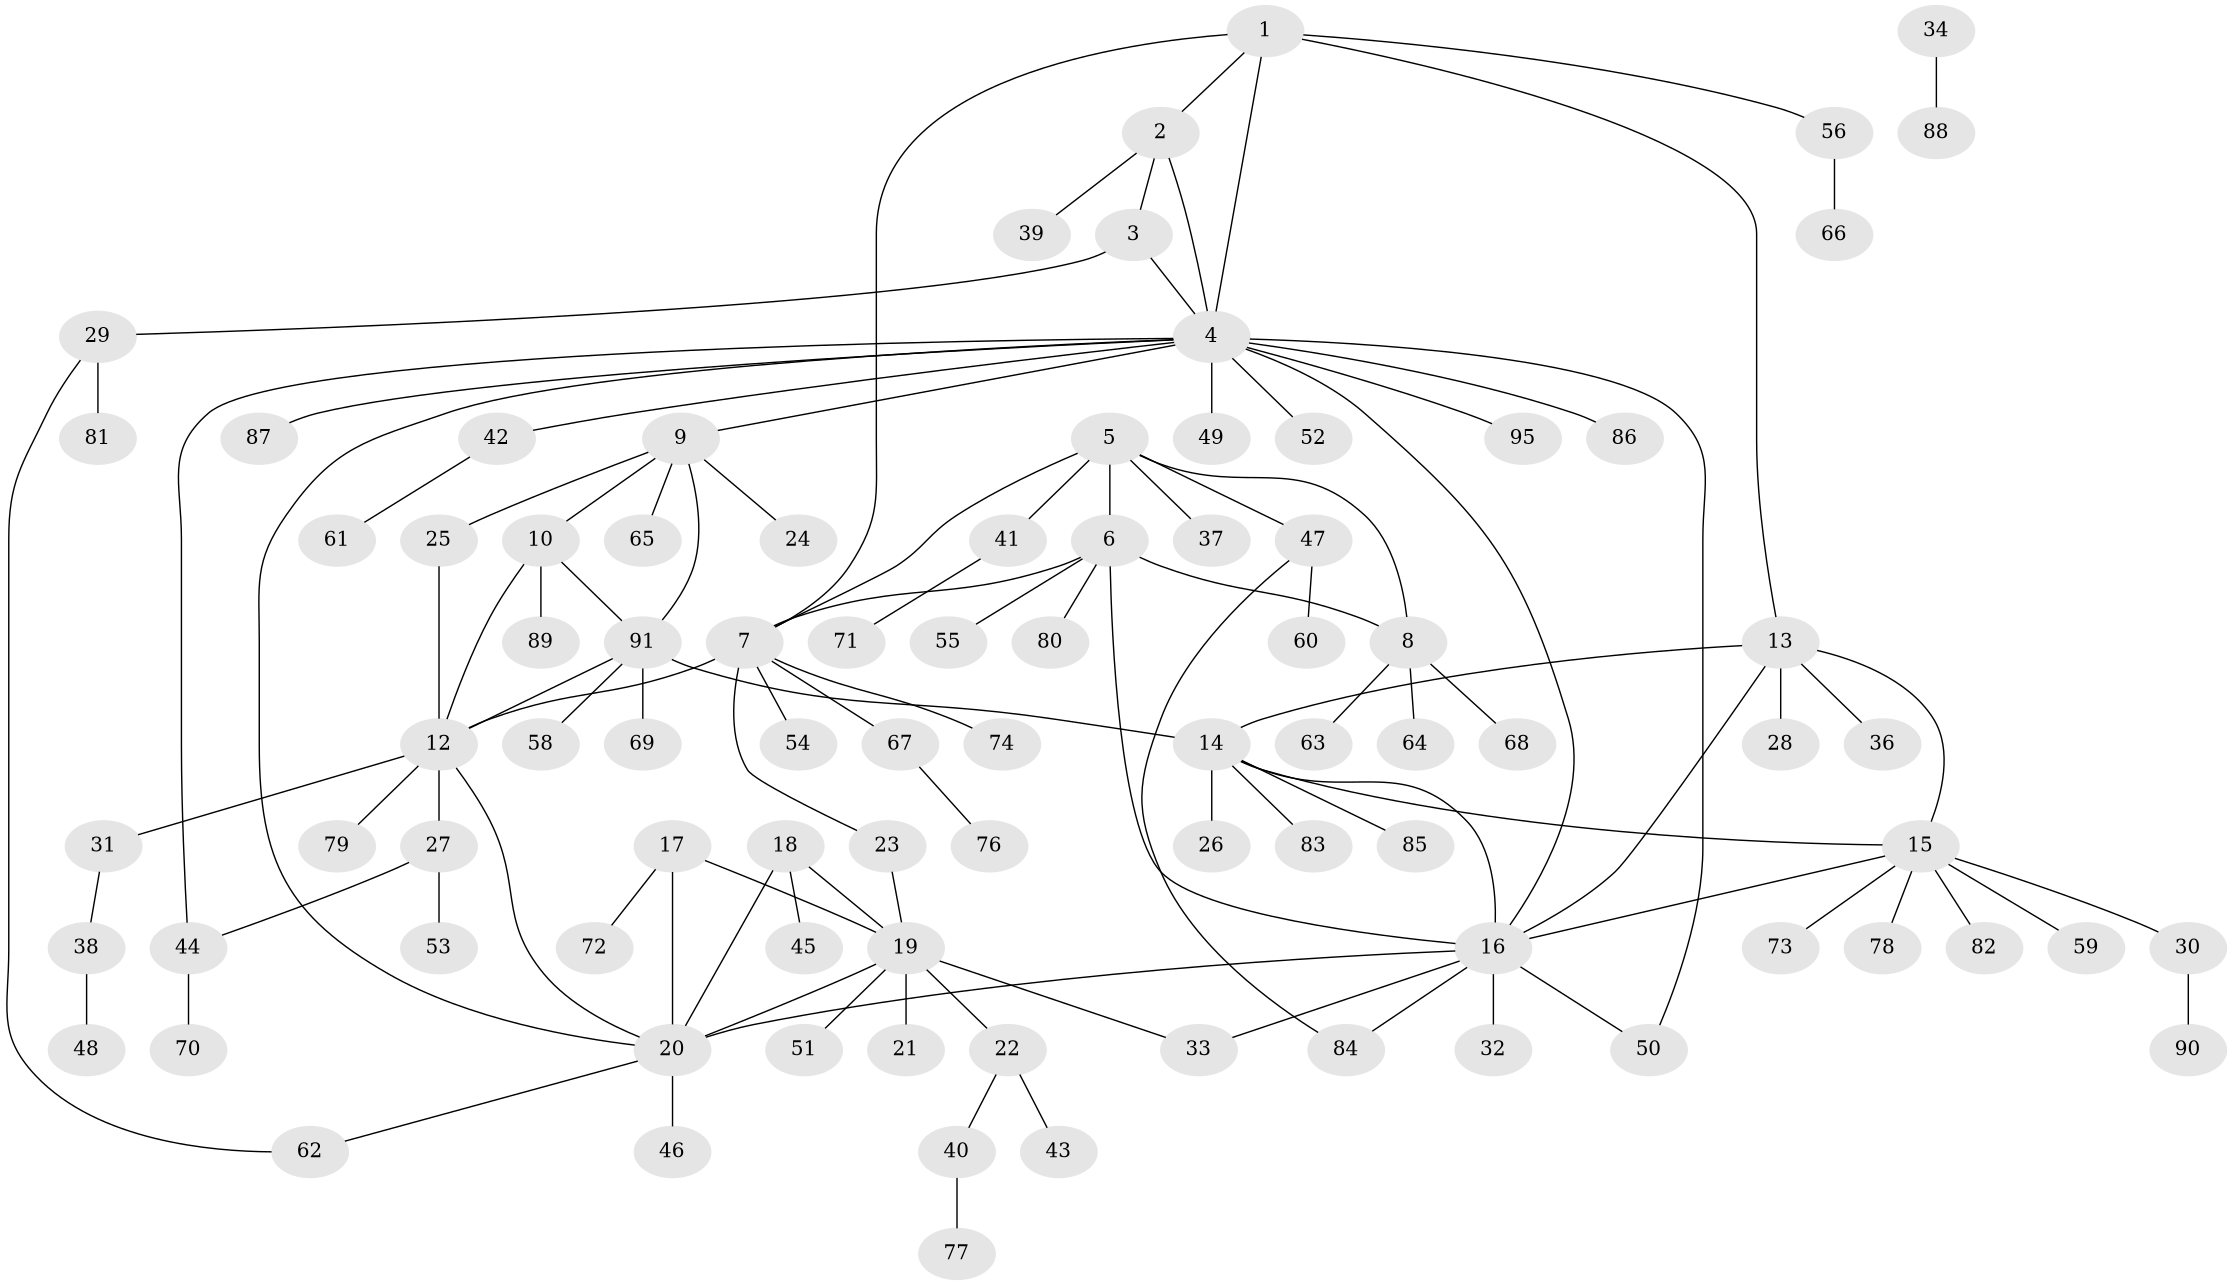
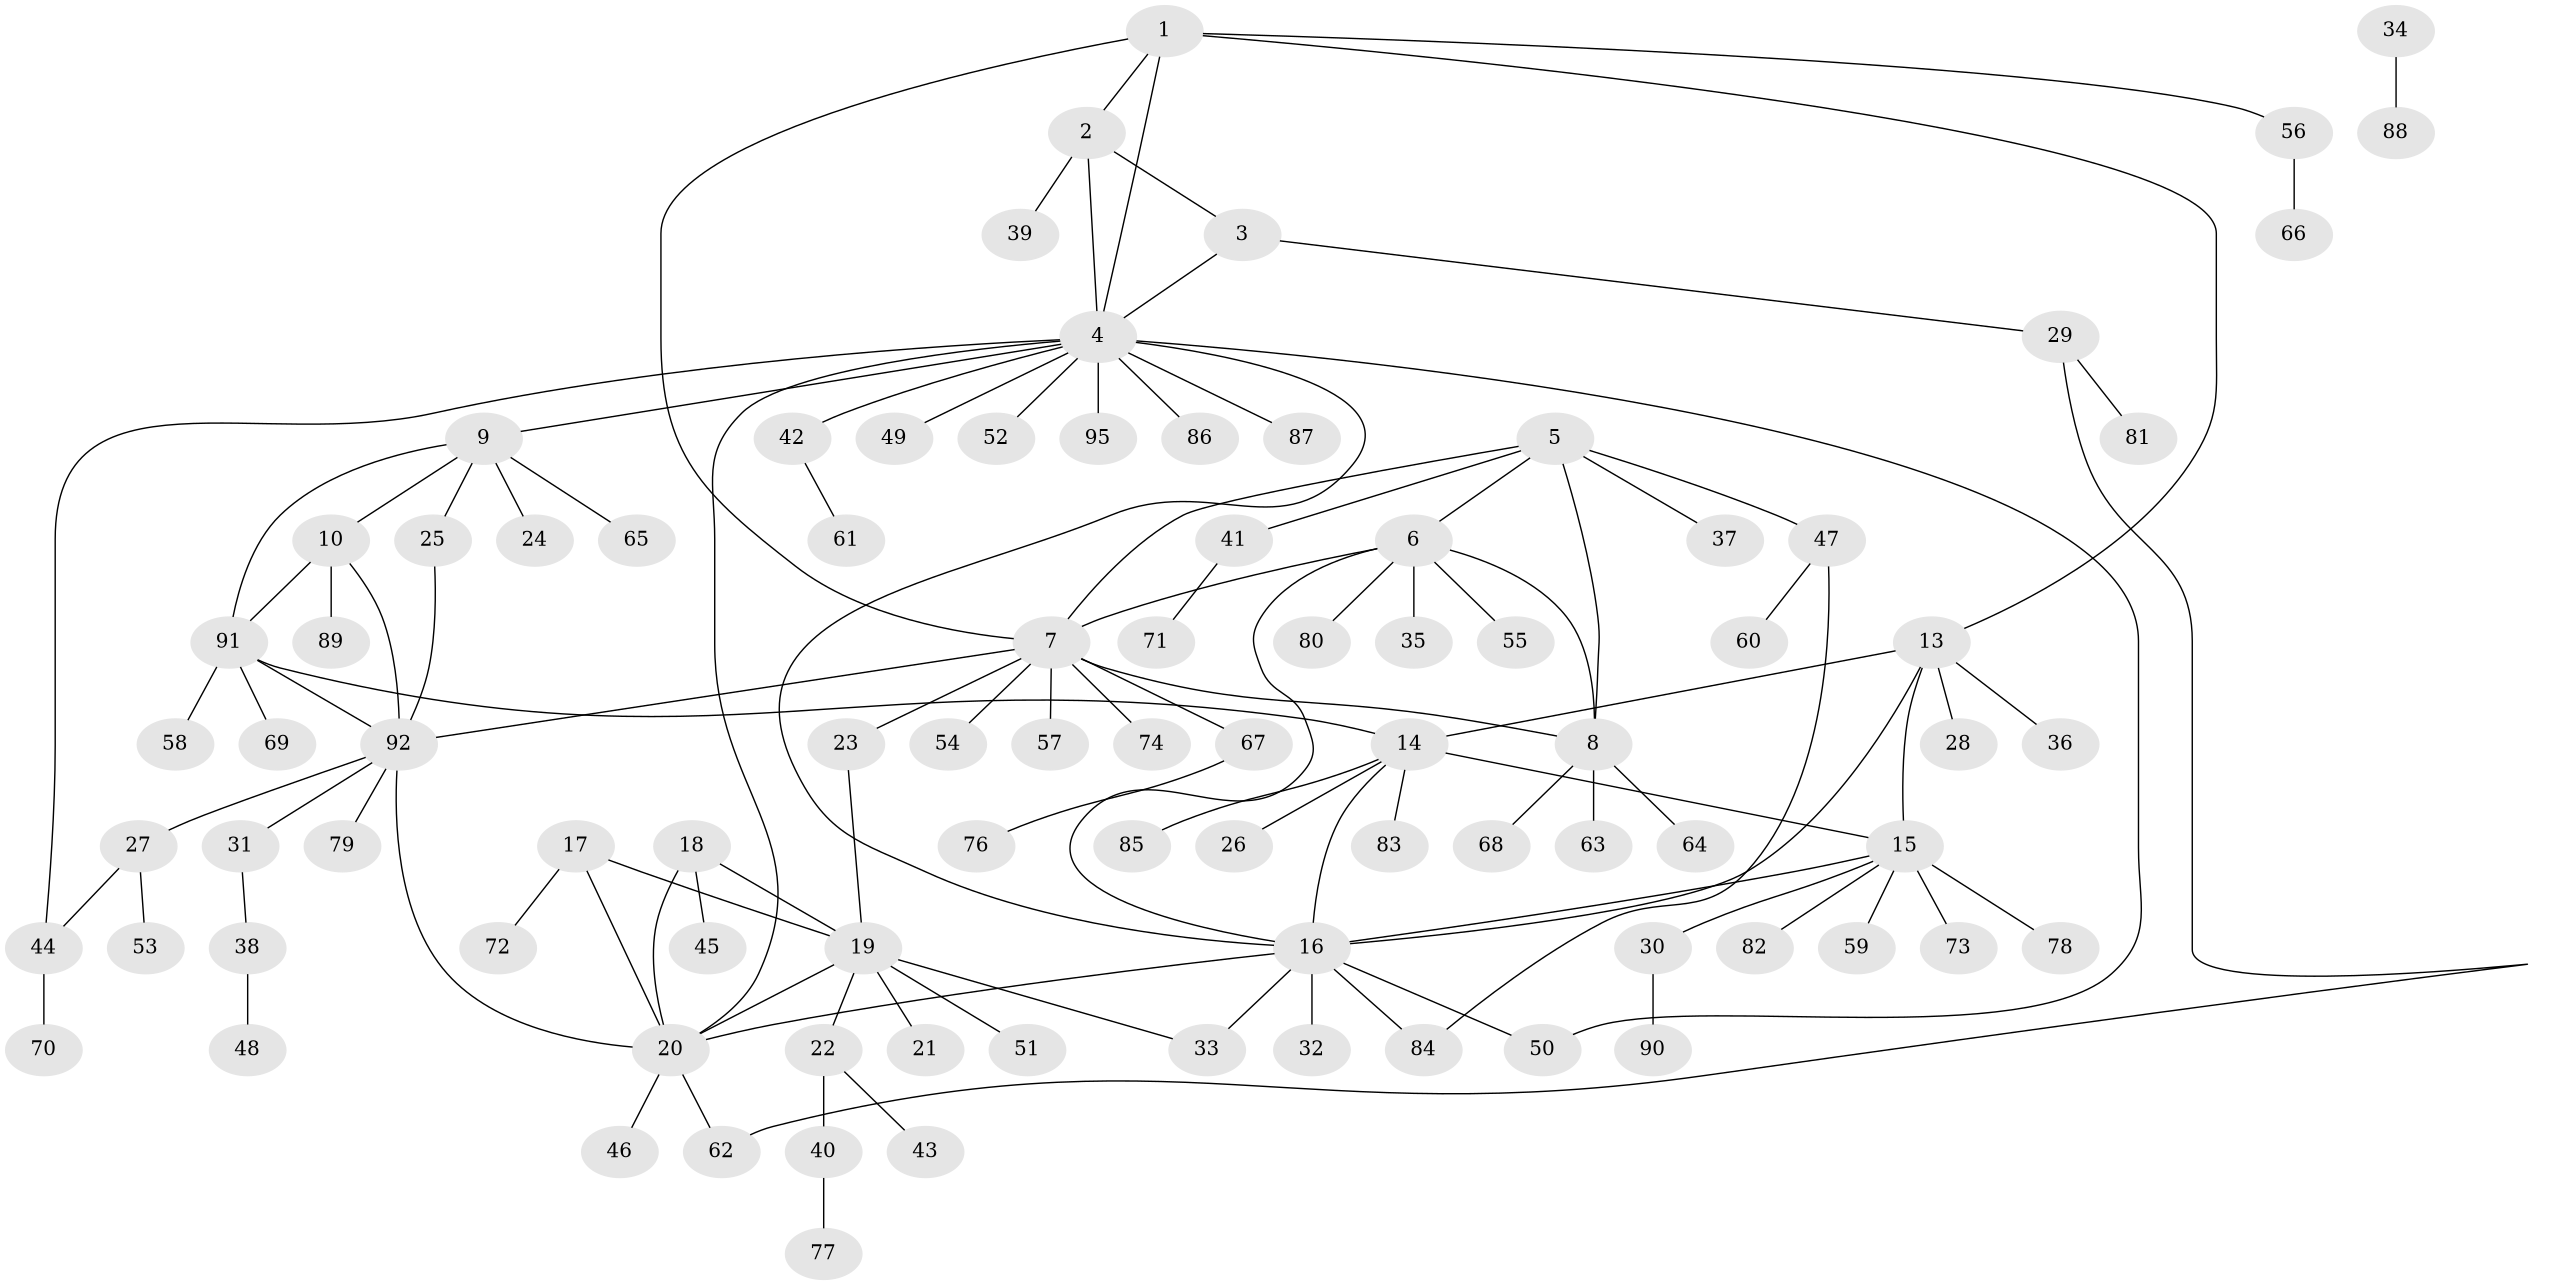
node "35": added
edge "7" -- "8": added
node "12": label "12" -> "92"
node "57": added
